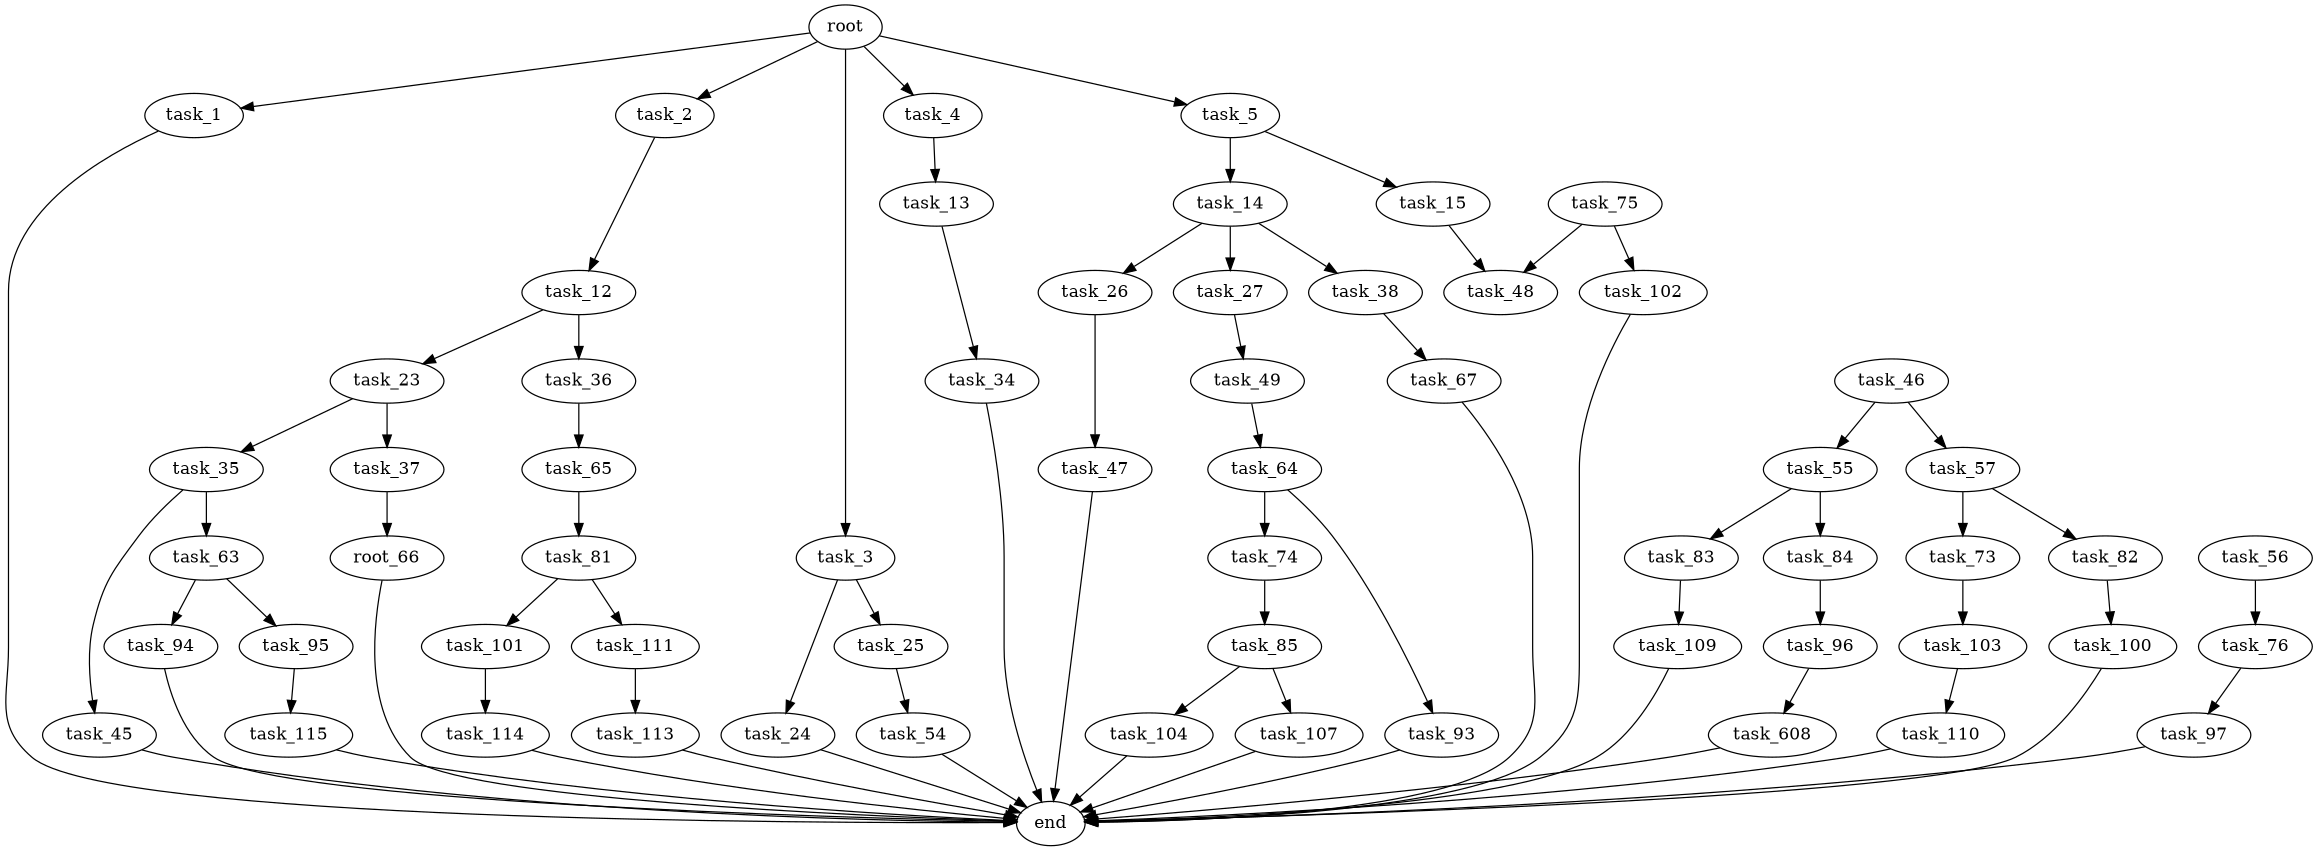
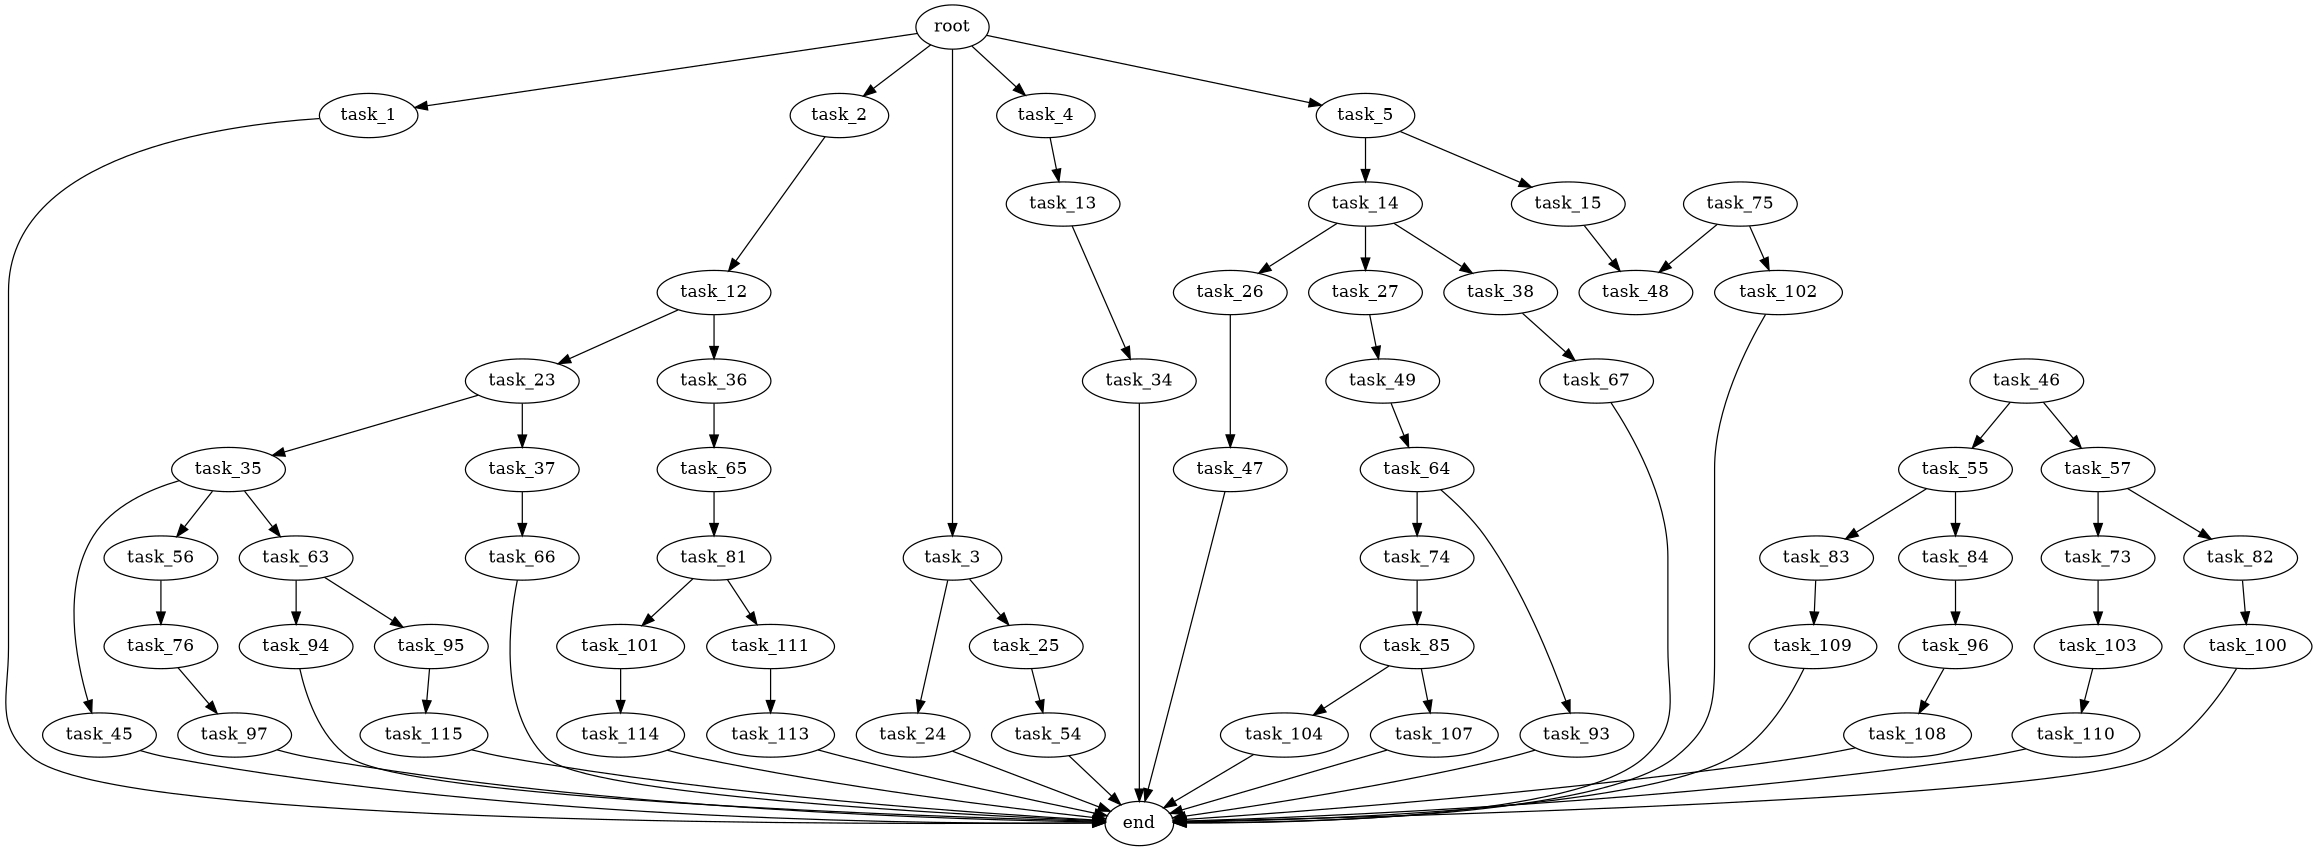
edge "task_35" -> "task_56": added
node "root_66": label "root_66" -> "task_66"
node "task_608": label "task_608" -> "task_108"
